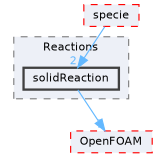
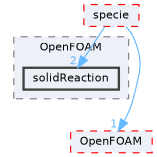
cluster "Reactions": label "Reactions" -> "OpenFOAM"
edge "solidReaction" -> "OpenFOAM": now "specie" -> "OpenFOAM"
